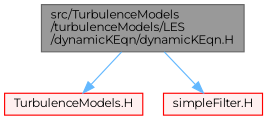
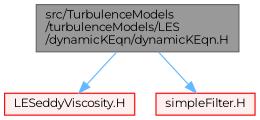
node "TurbulenceModels.H": label "TurbulenceModels.H" -> "LESeddyViscosity.H"
